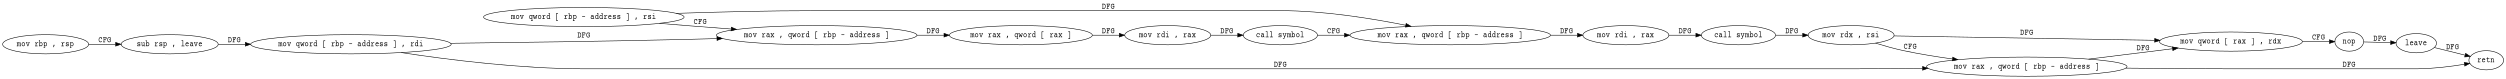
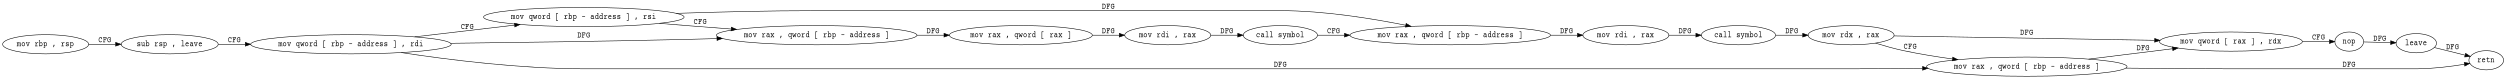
edge "mov qword [ rbp - address ] , rdi" -> "mov qword [ rbp - address ] , rsi": added, label "CFG"
node "mov rdx , rsi": label "mov rdx , rsi" -> "mov rdx , rax"
edge "sub rsp , leave" -> "mov qword [ rbp - address ] , rdi": label "DFG" -> "CFG"
